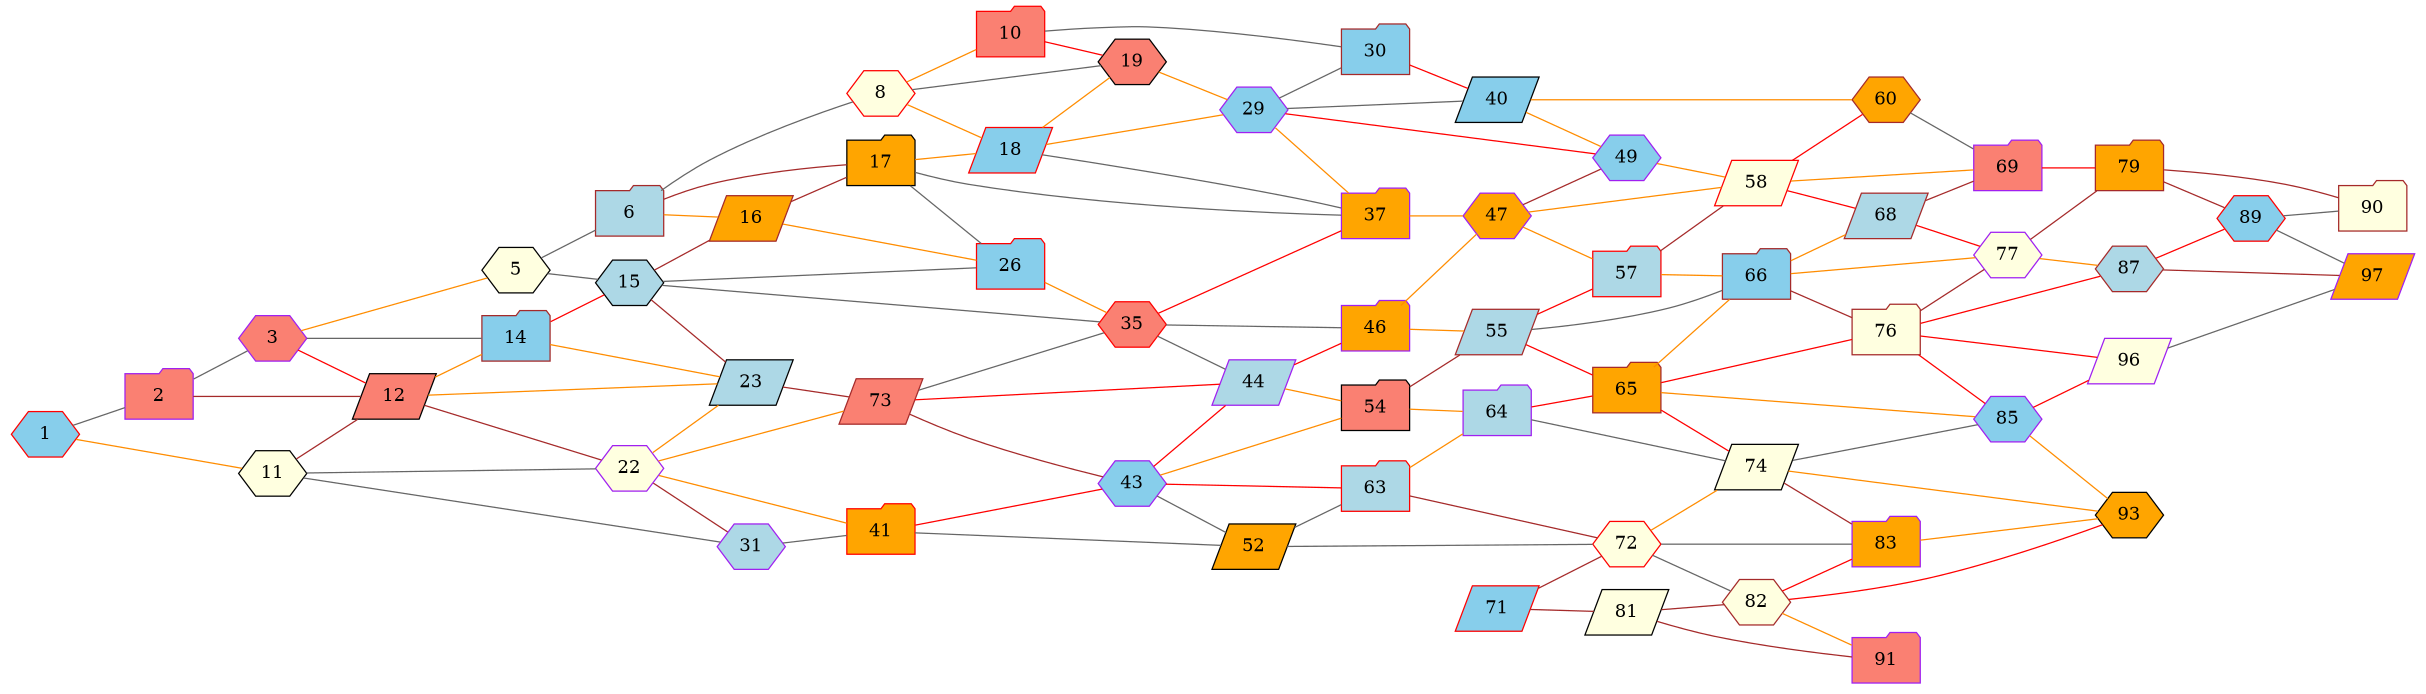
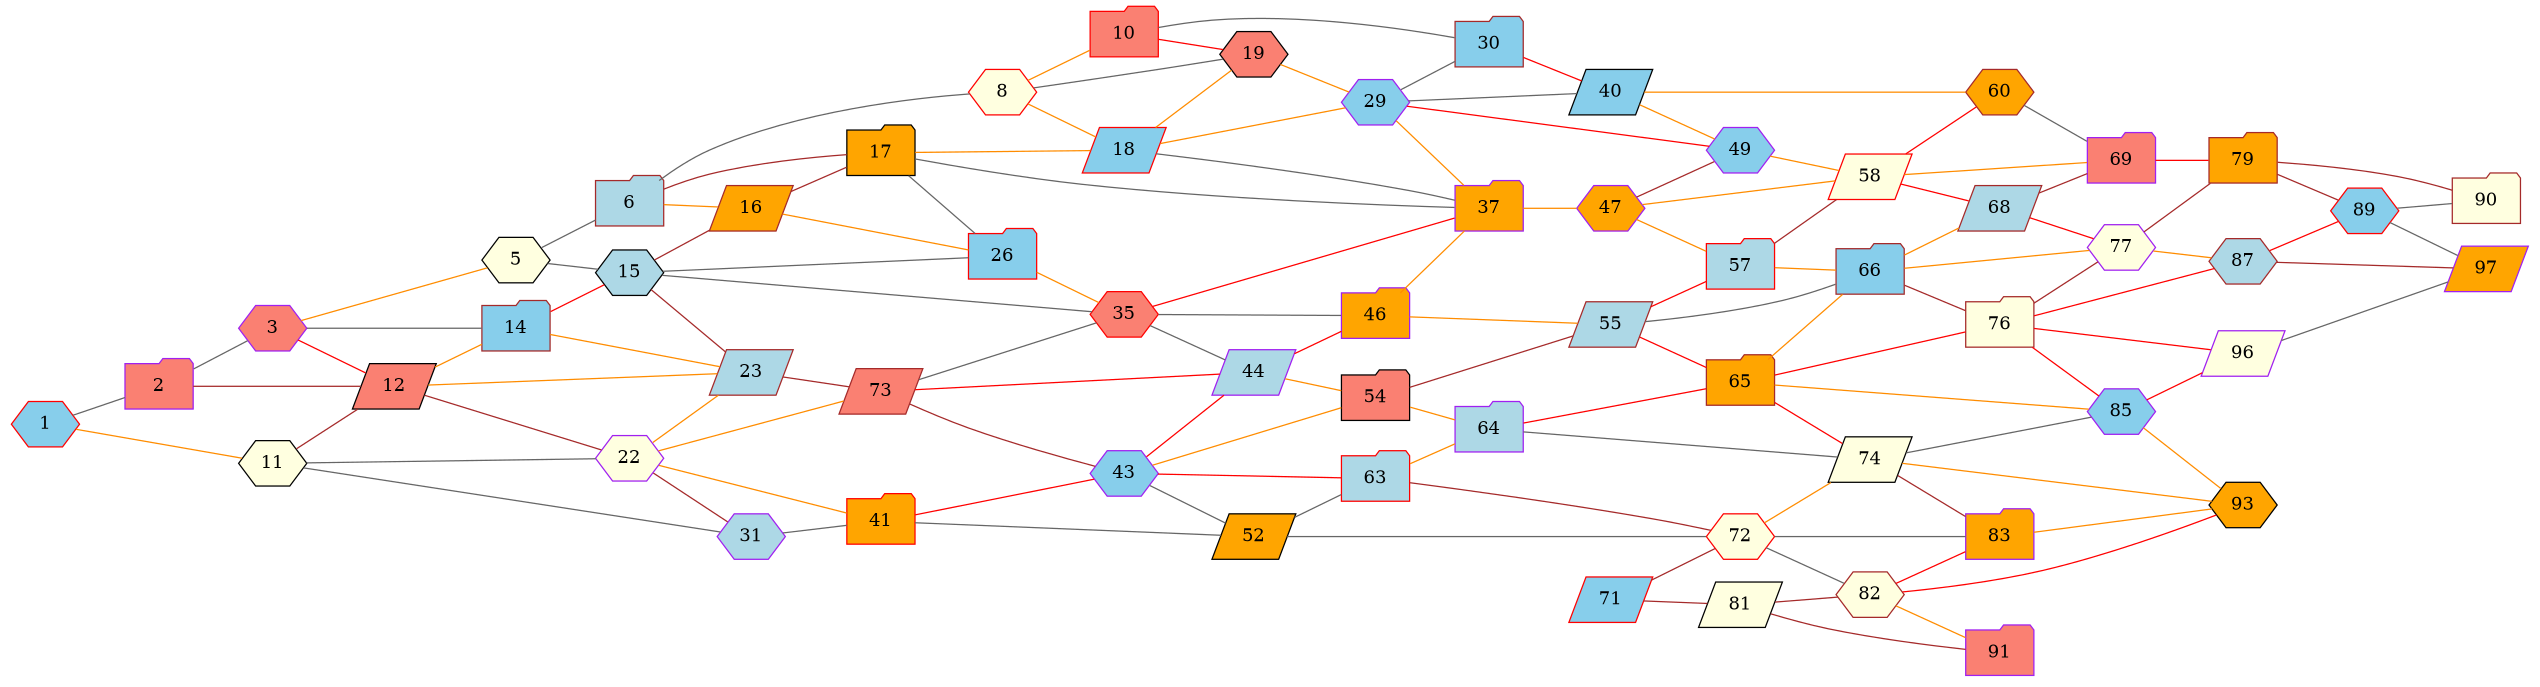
edge "47" -- "46": now "37" -- "46"
node "23": color black -> brown
